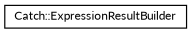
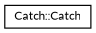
node "Catch::ExpressionResultBuilder": label "Catch::ExpressionResultBuilder" -> "Catch::Catch"
